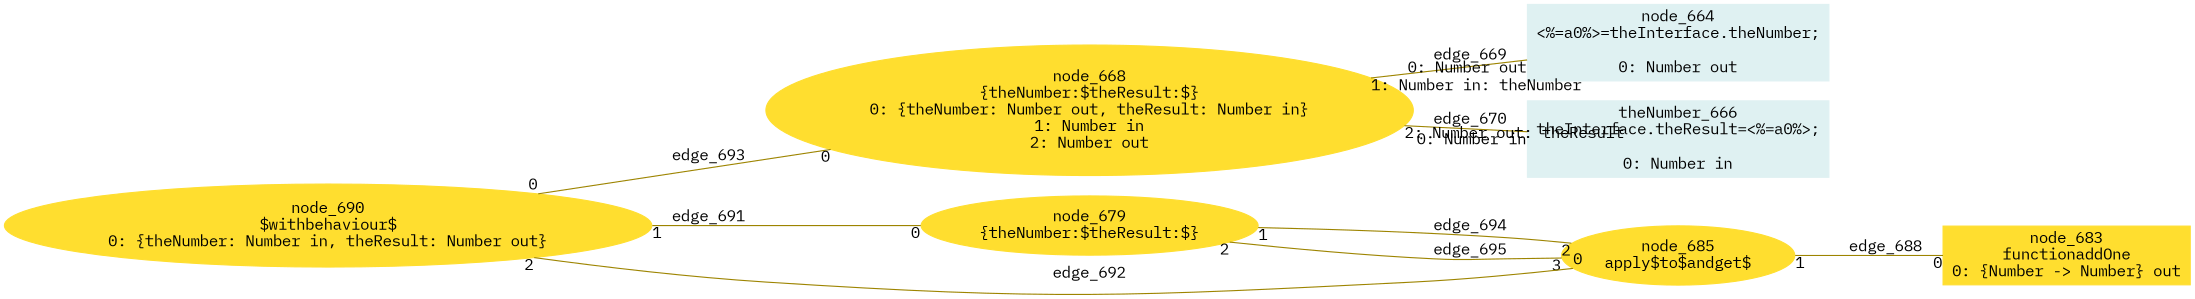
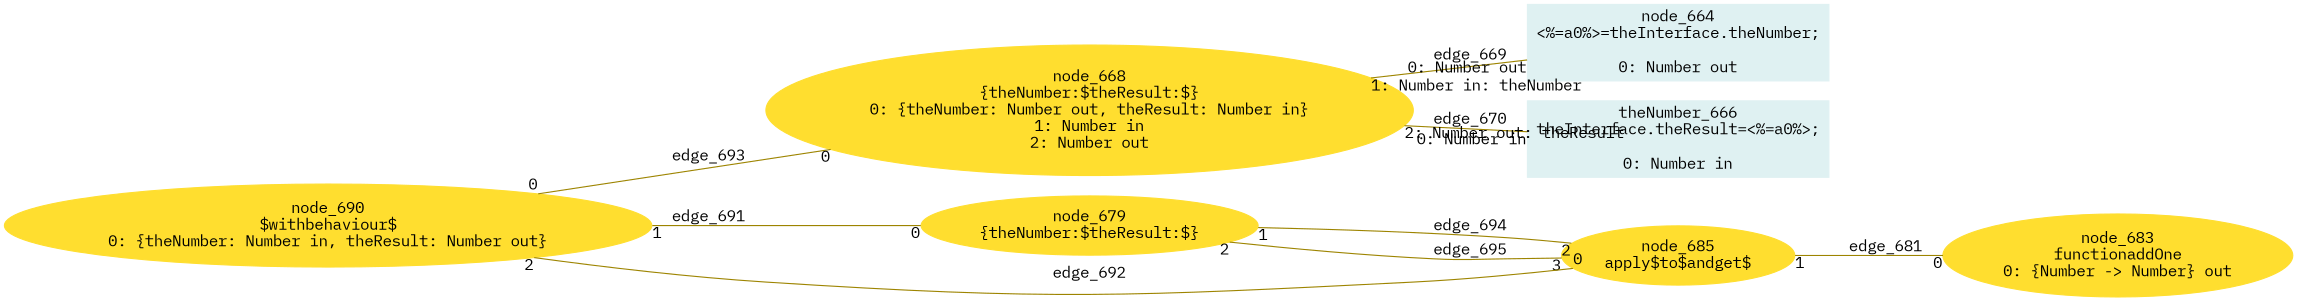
edge "node_685 apply$to$andget$" -- "node_683 functionaddOne 0: {Number -> Number} out": label "edge_688" -> "edge_681"
node "node_683 functionaddOne 0: {Number -> Number} out": shape box -> ellipse
